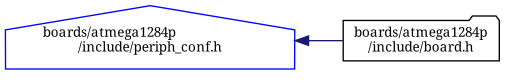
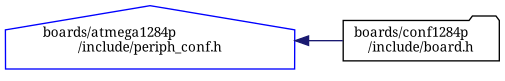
node "boards/atmega1284p /include/board.h": label "boards/atmega1284p /include/board.h" -> "boards/conf1284p /include/board.h"
